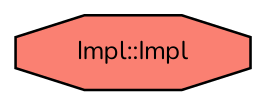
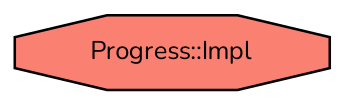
node "Impl::Impl": label "Impl::Impl" -> "Progress::Impl"
